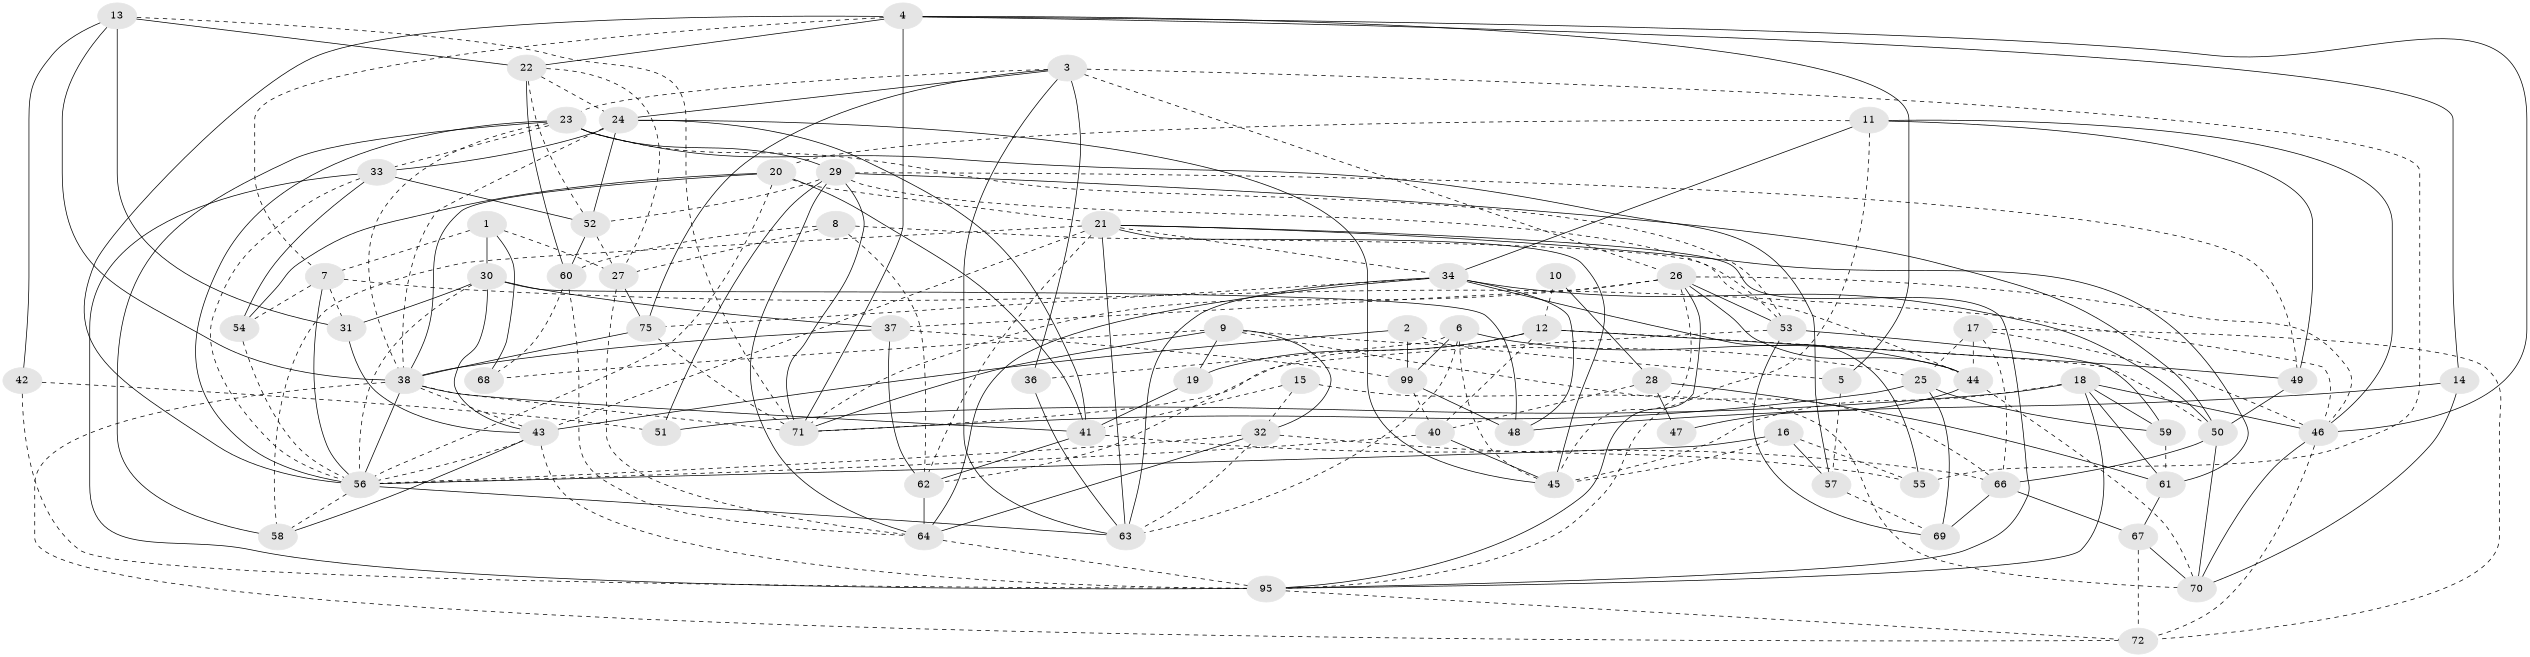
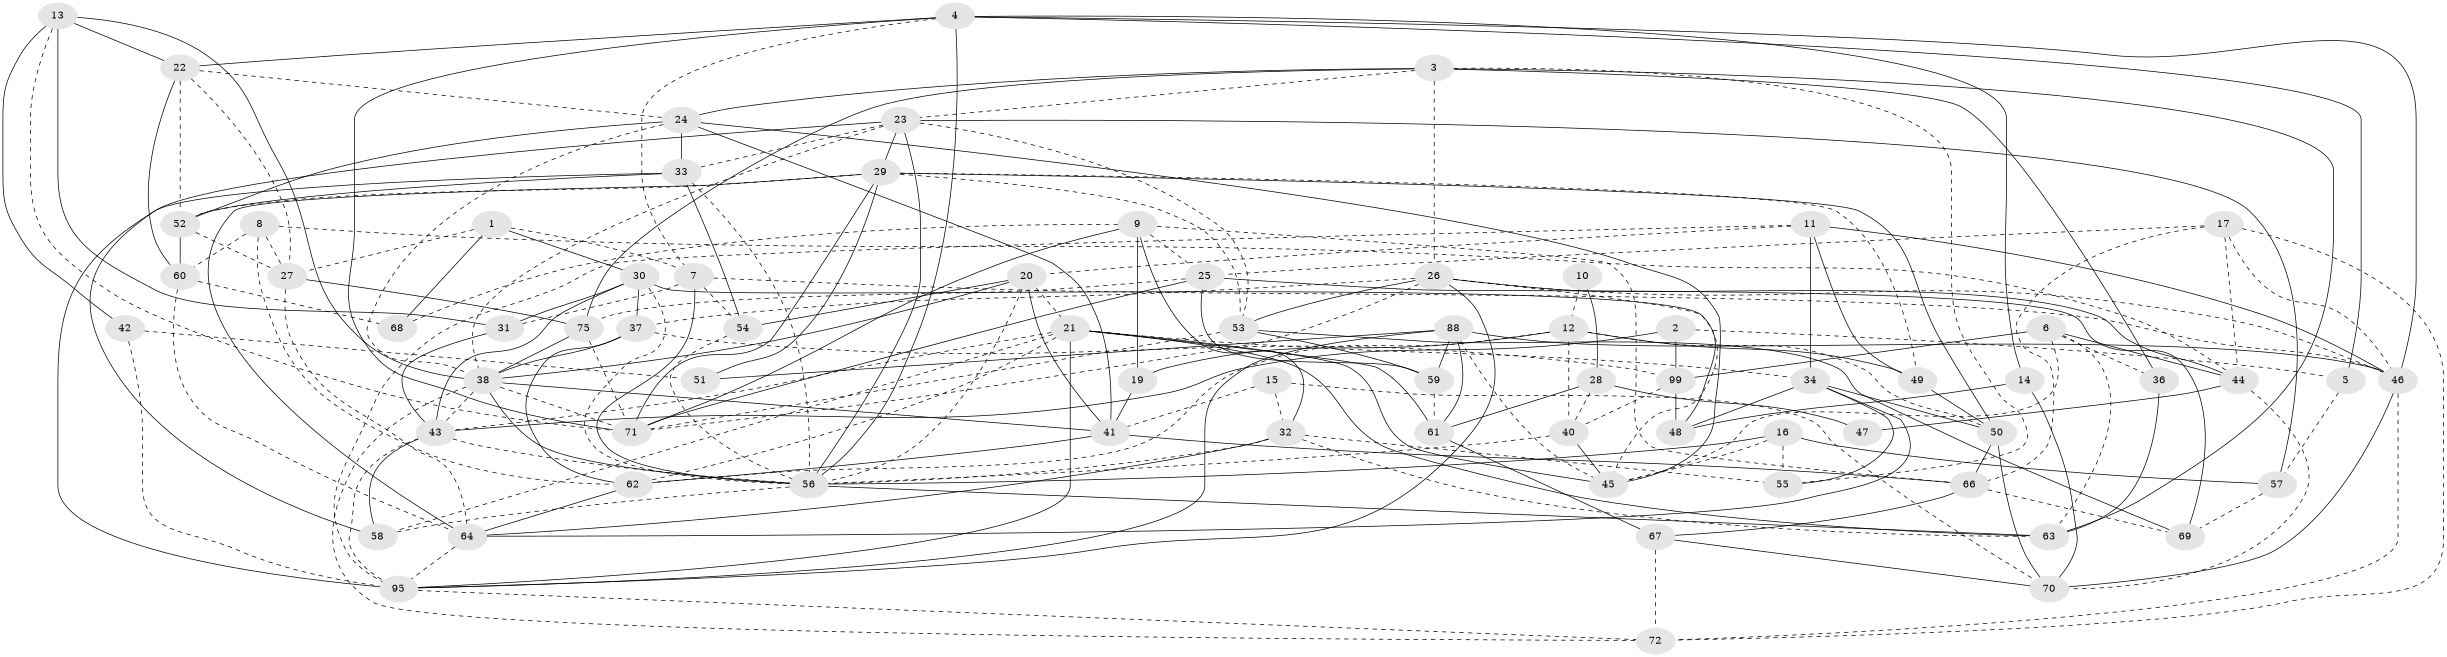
edge "34" -- "75": now "25" -- "75"
edge "34" -- "63": removed
node "18": label "18" -> "88"
edge "41" -- "66": style dashed -> solid
edge "66" -- "69": style solid -> dashed
